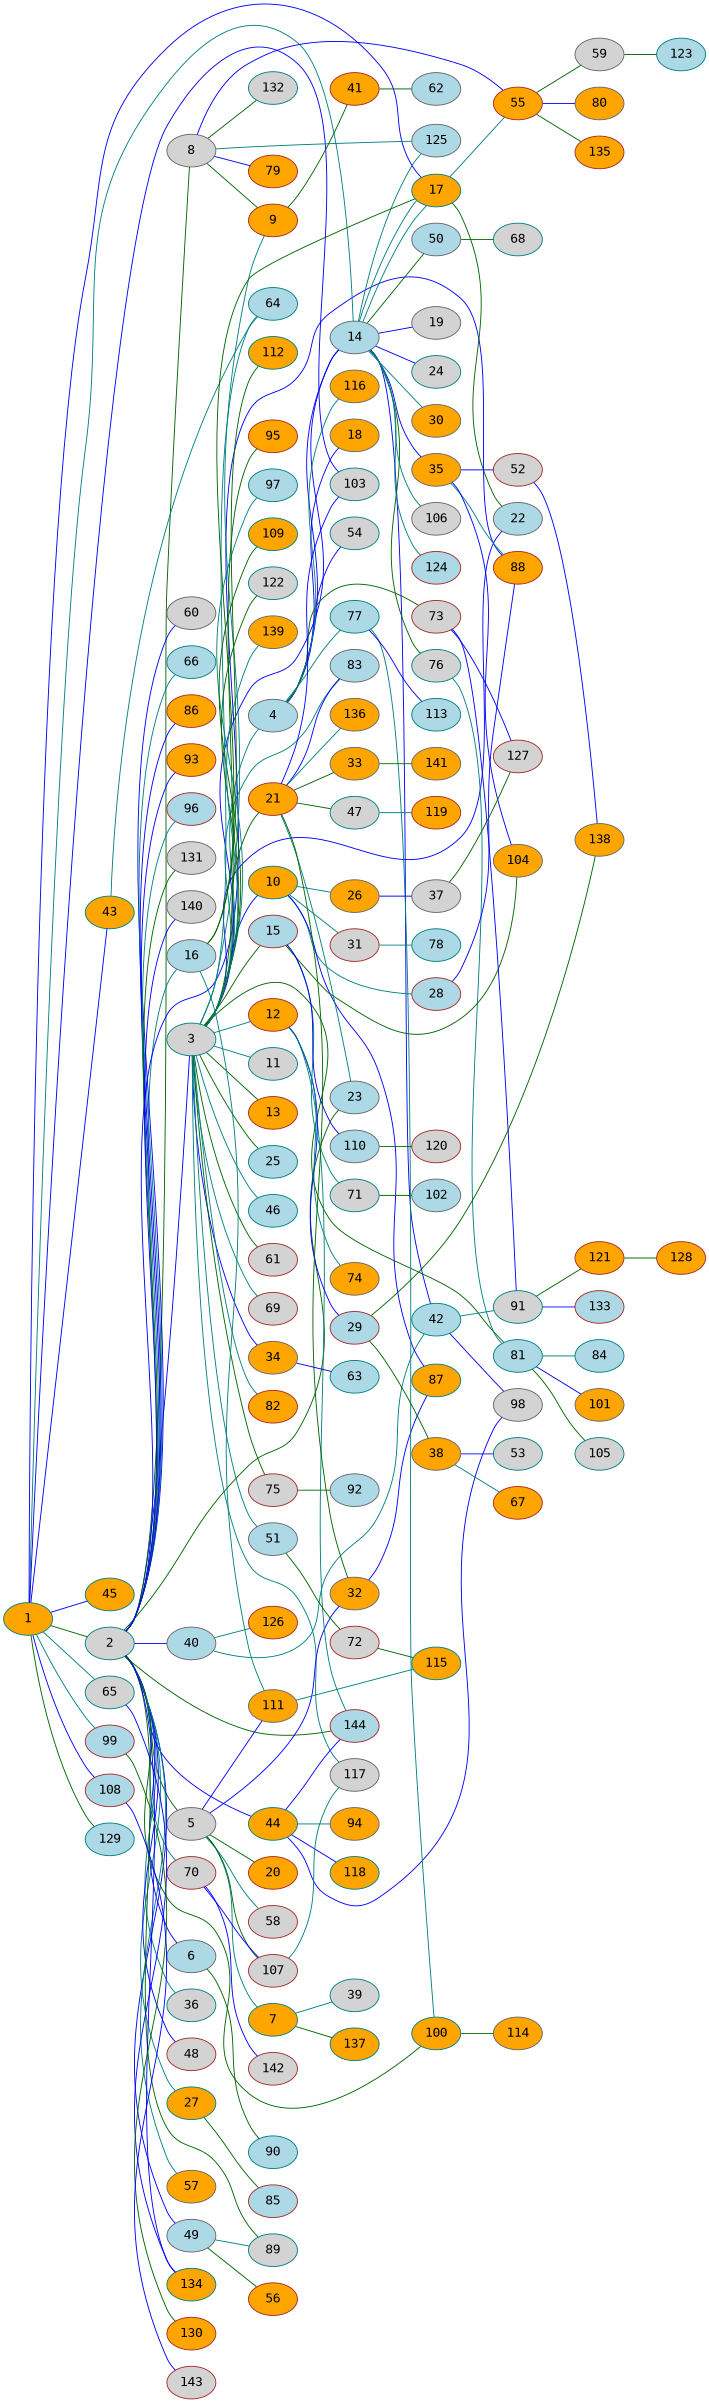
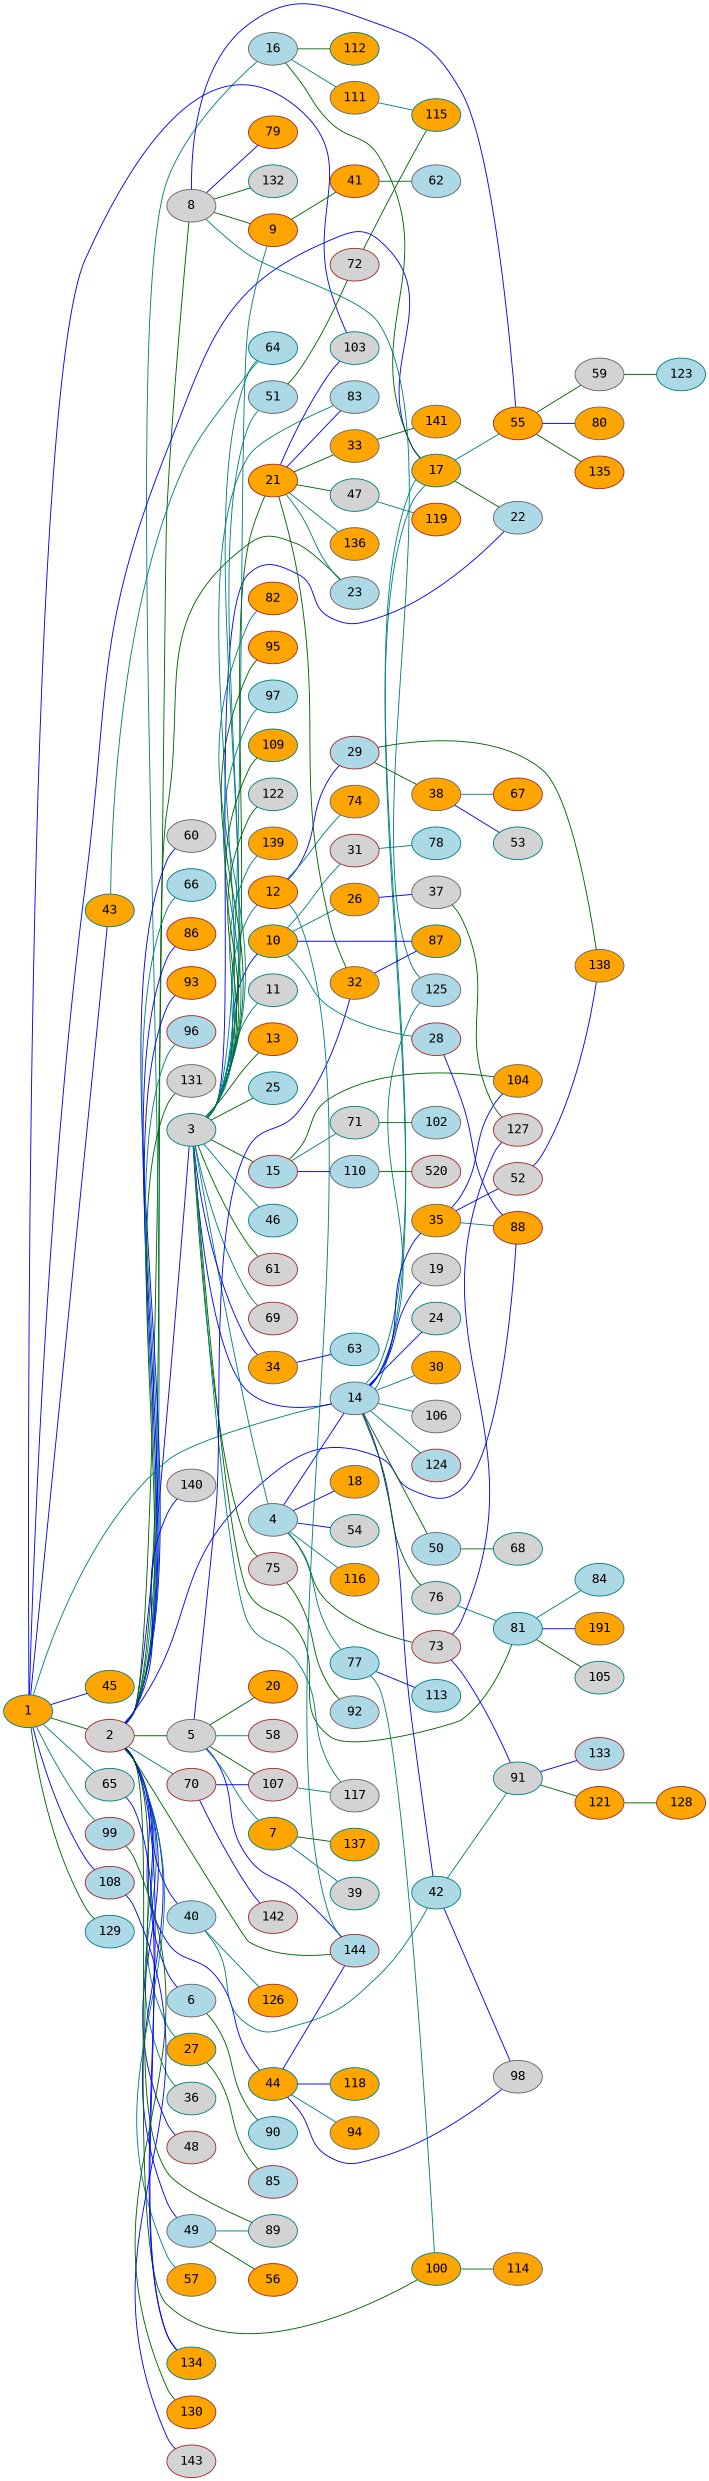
node "120": label "120" -> "520"
node "101": label "101" -> "191"
node "2": color teal -> brown
edge "111" -- "5": now "144" -- "5"
